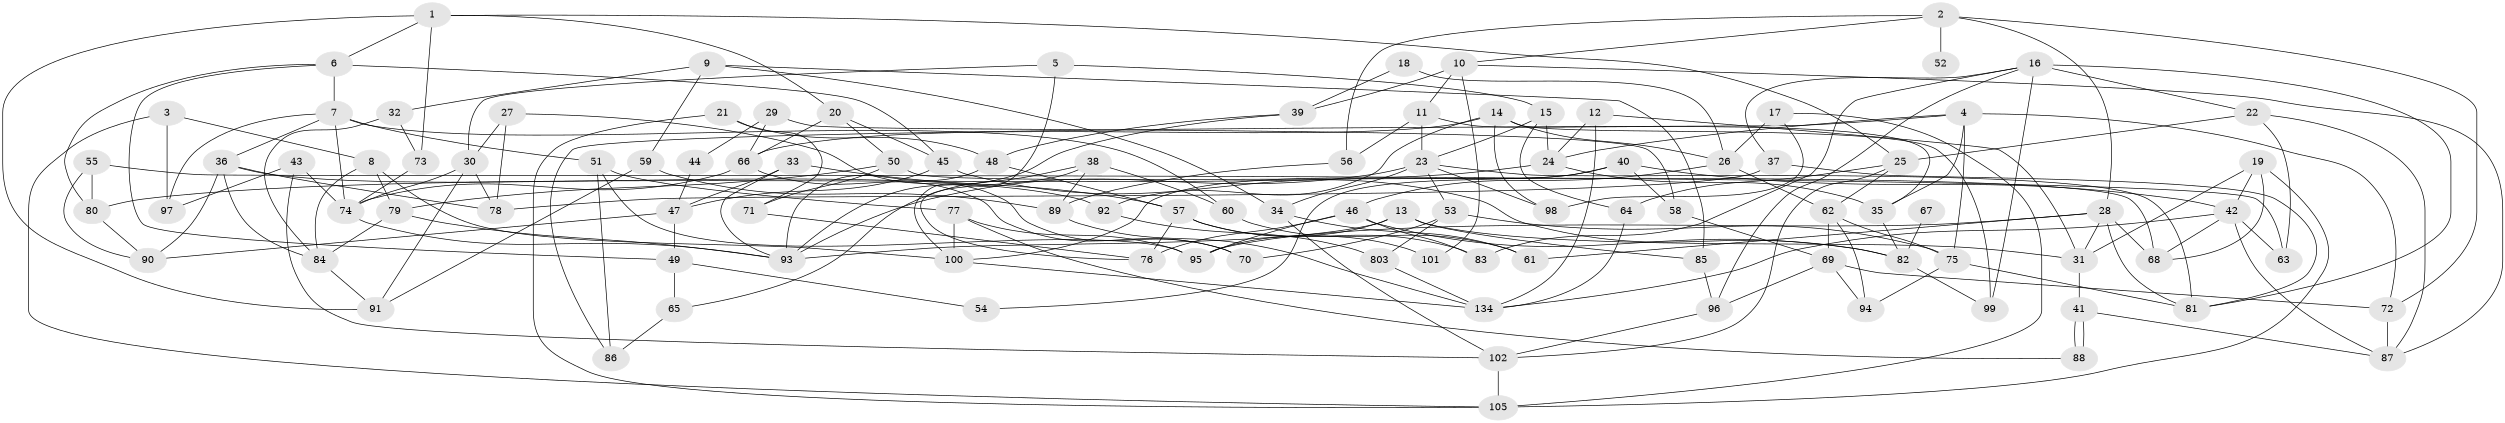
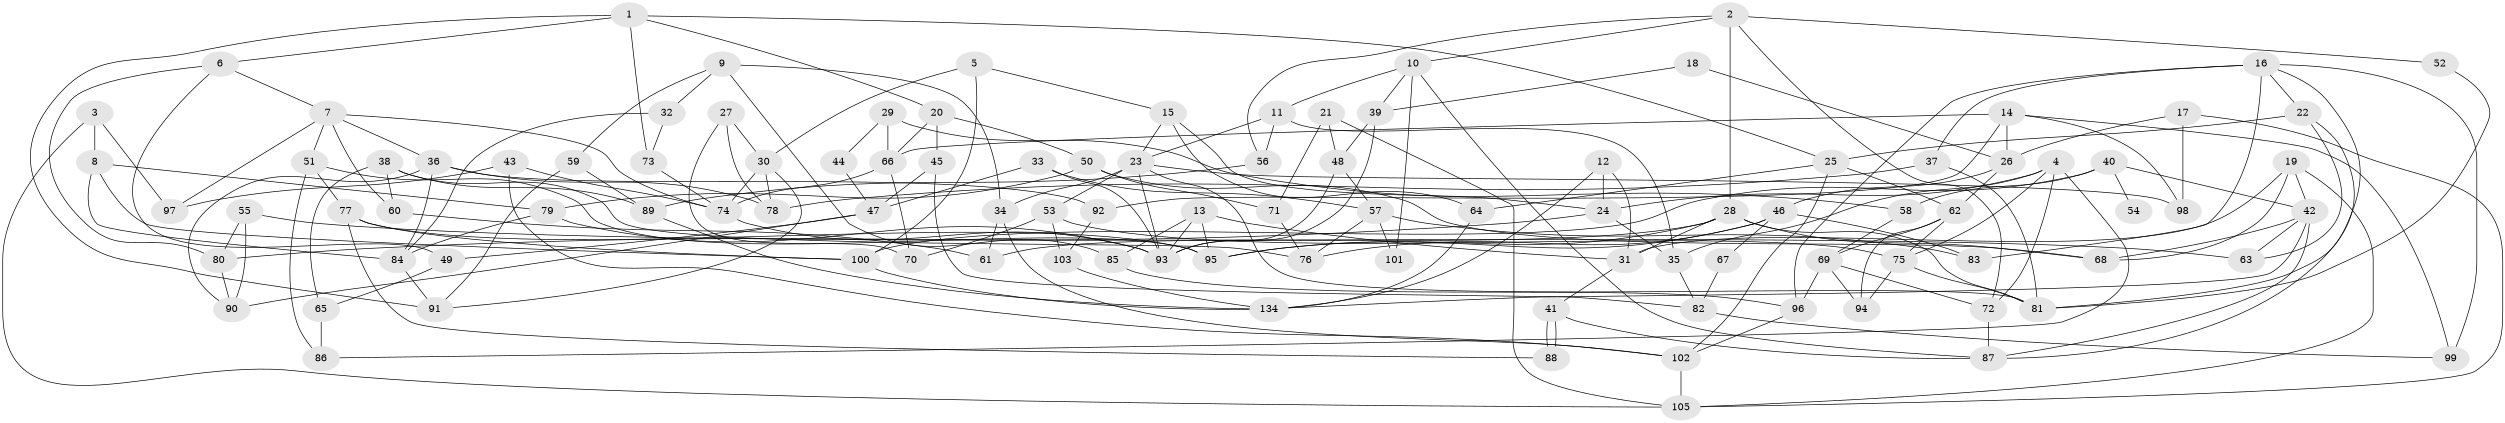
edge "6" -- "45": removed
edge "46" -- "82": now "46" -- "67"
node "803": label "803" -> "103"
edge "52" -- "81": added
edge "49" -- "54": removed
